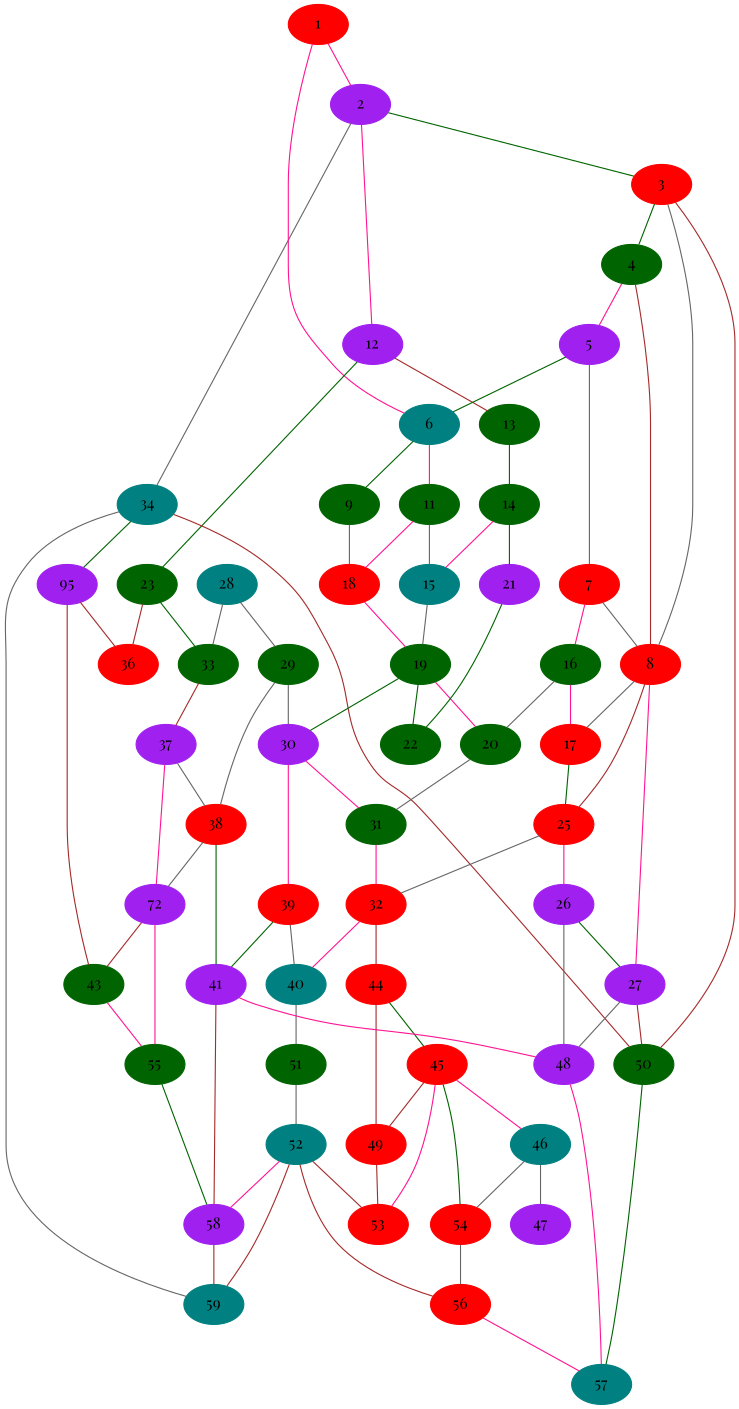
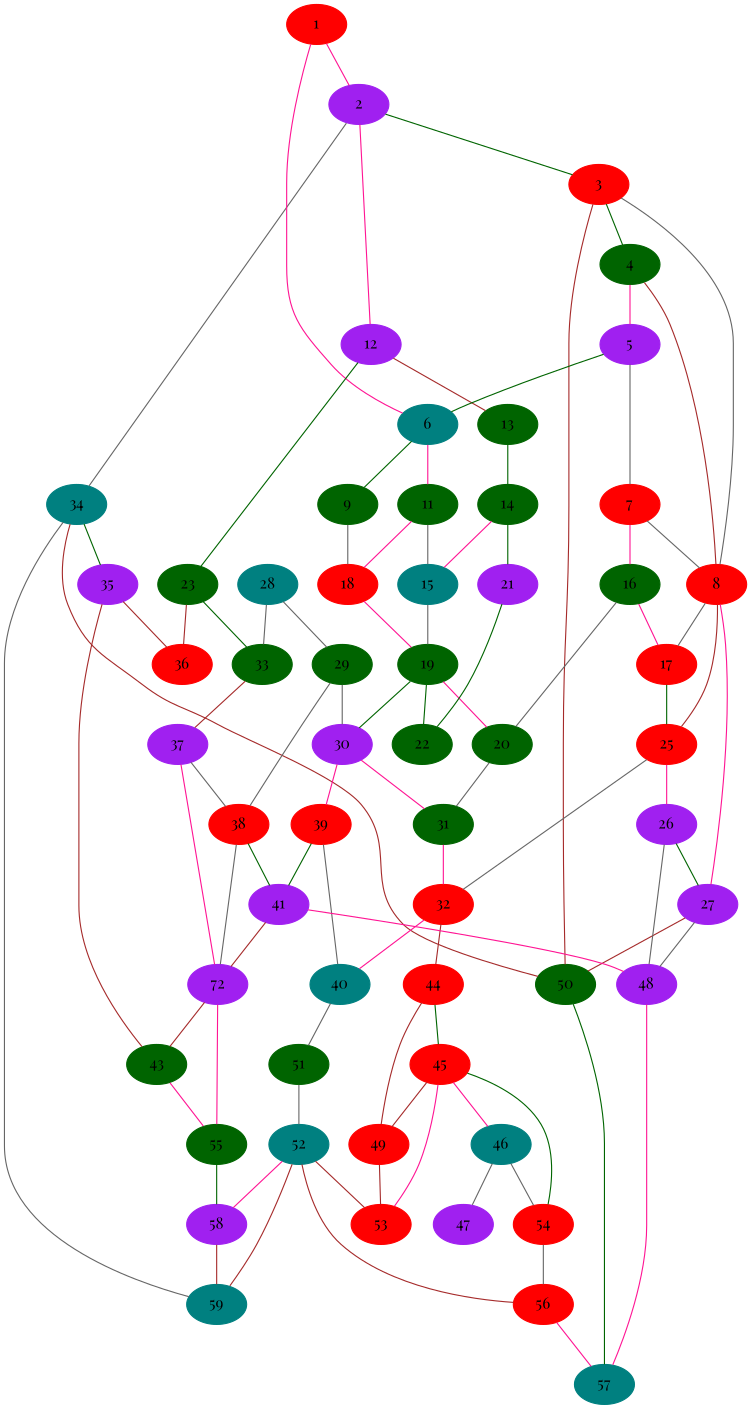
node "95": label "95" -> "35"
edge "41" -- "58": now "41" -- "72"
